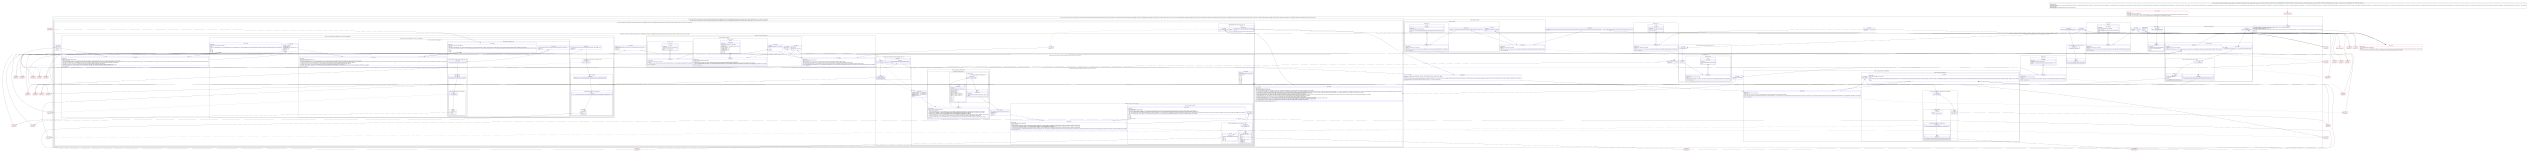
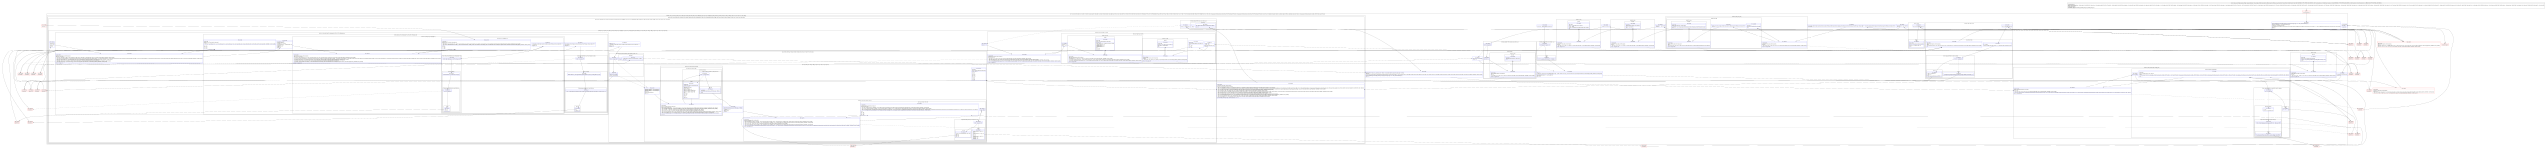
node "141: 0x0079": added
